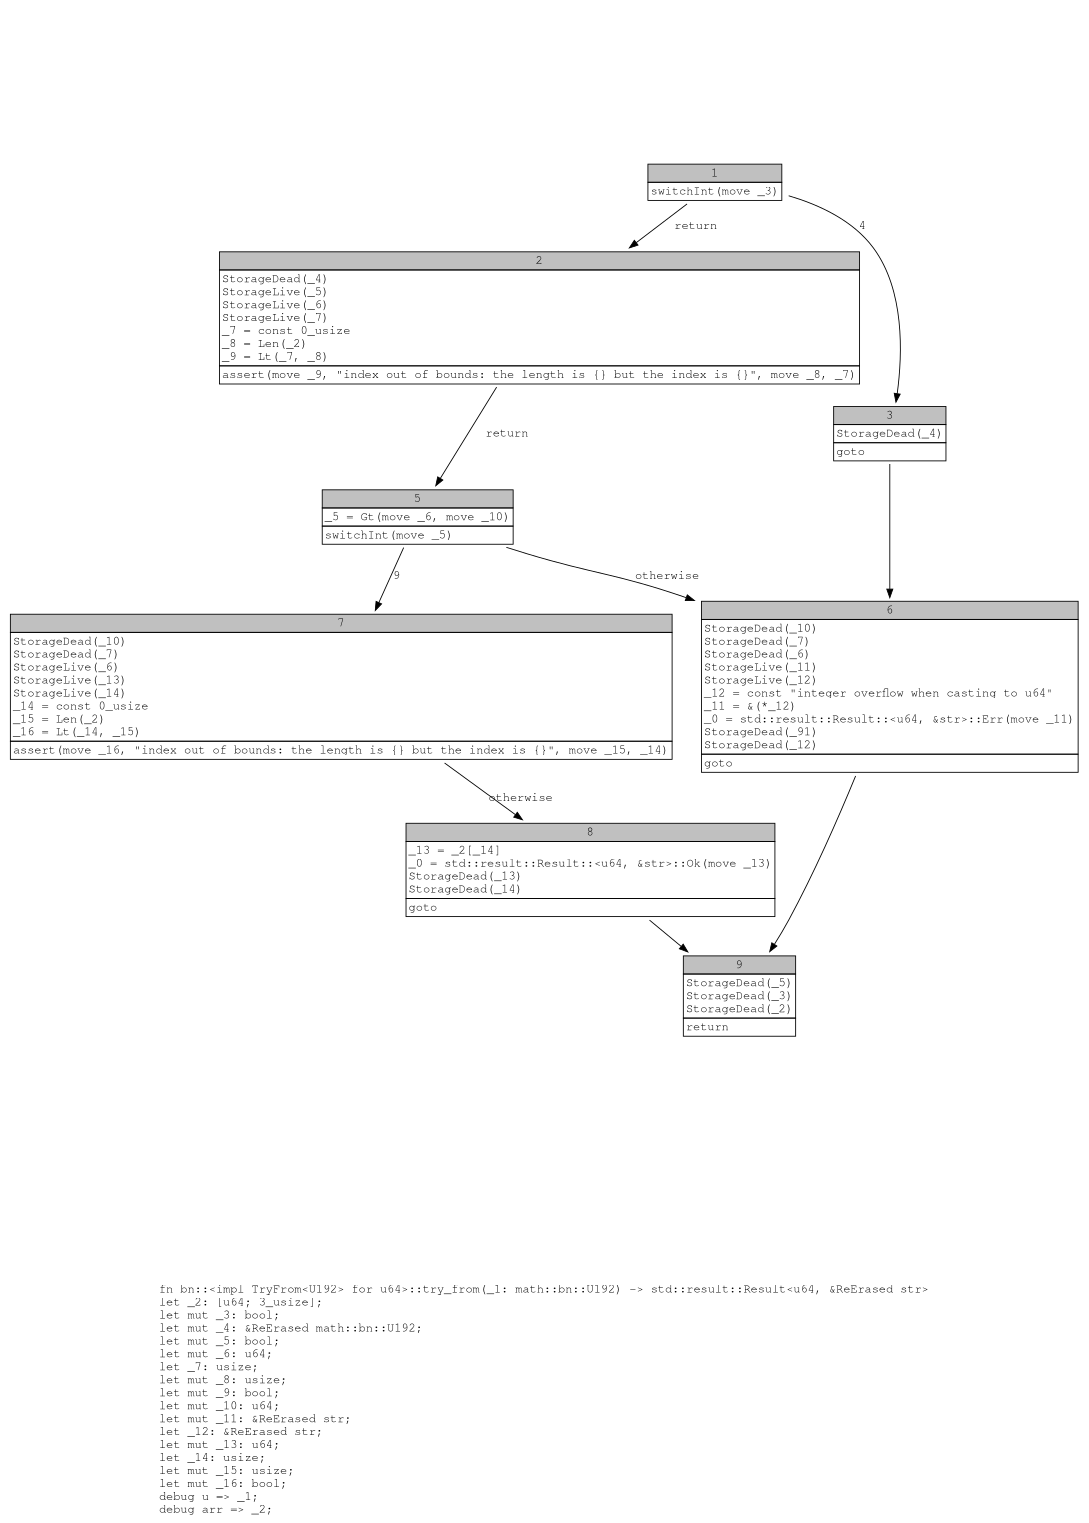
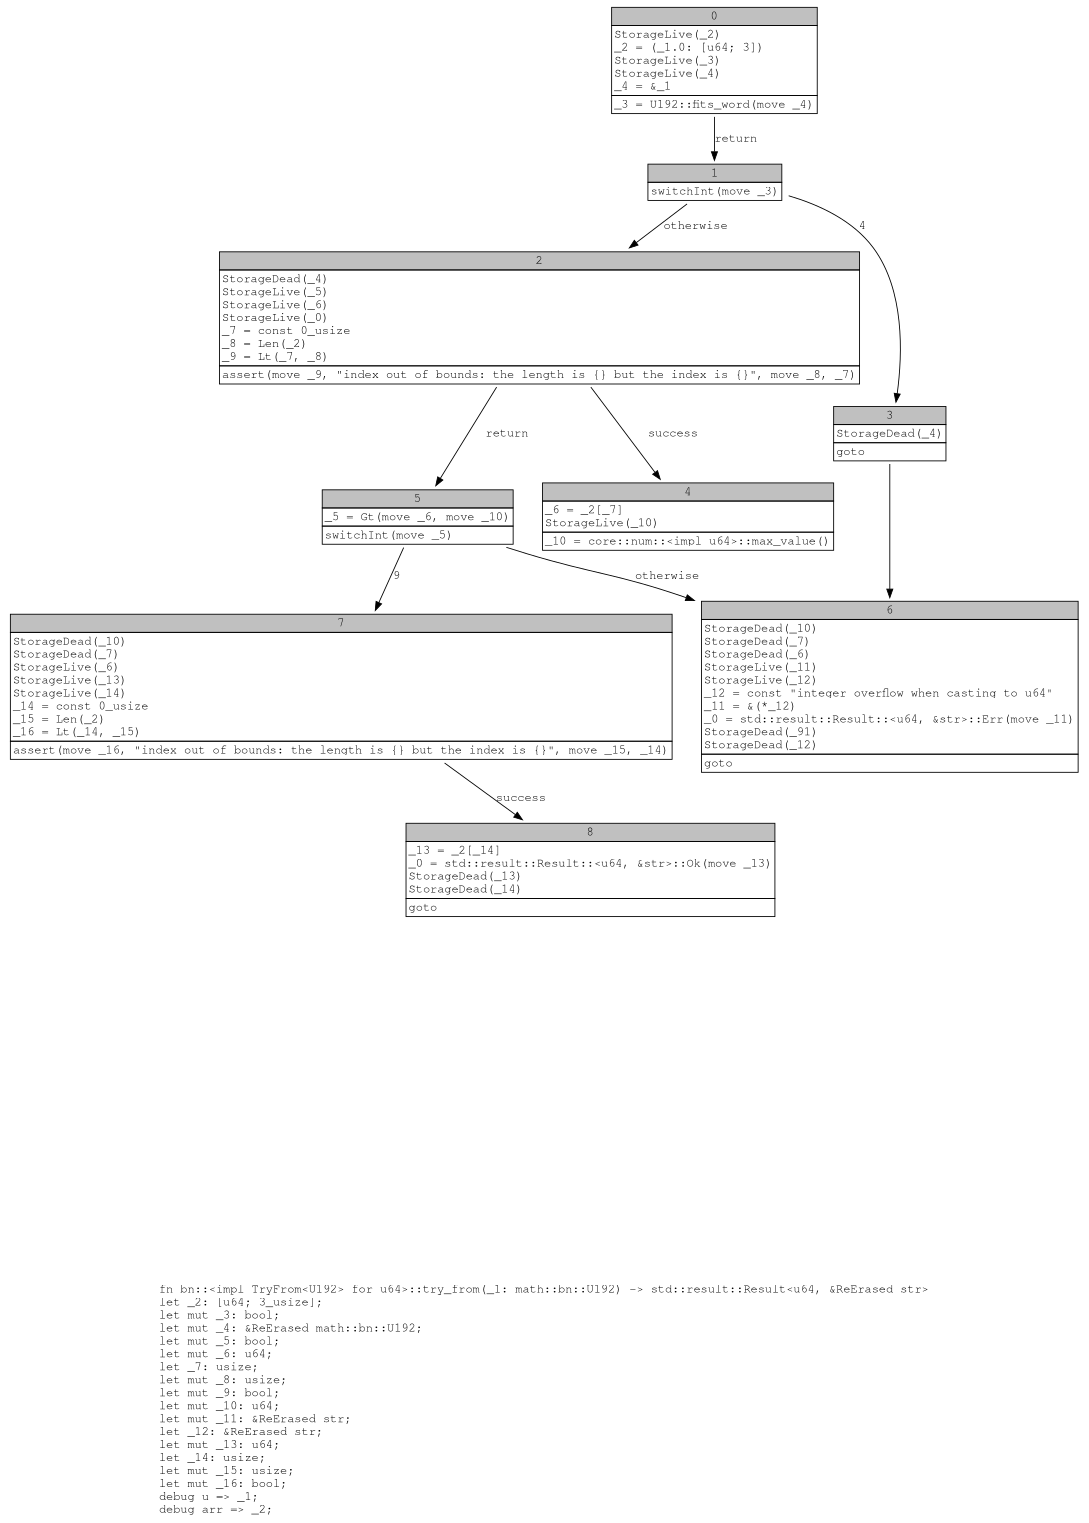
node "0": added
edge "1" -> "2": label "return" -> "otherwise"
node "2": text "StorageLive(_7)" -> "StorageLive(_0)"
node "4": added
edge "7" -> "8": label "otherwise" -> "success"
node "9": removed
